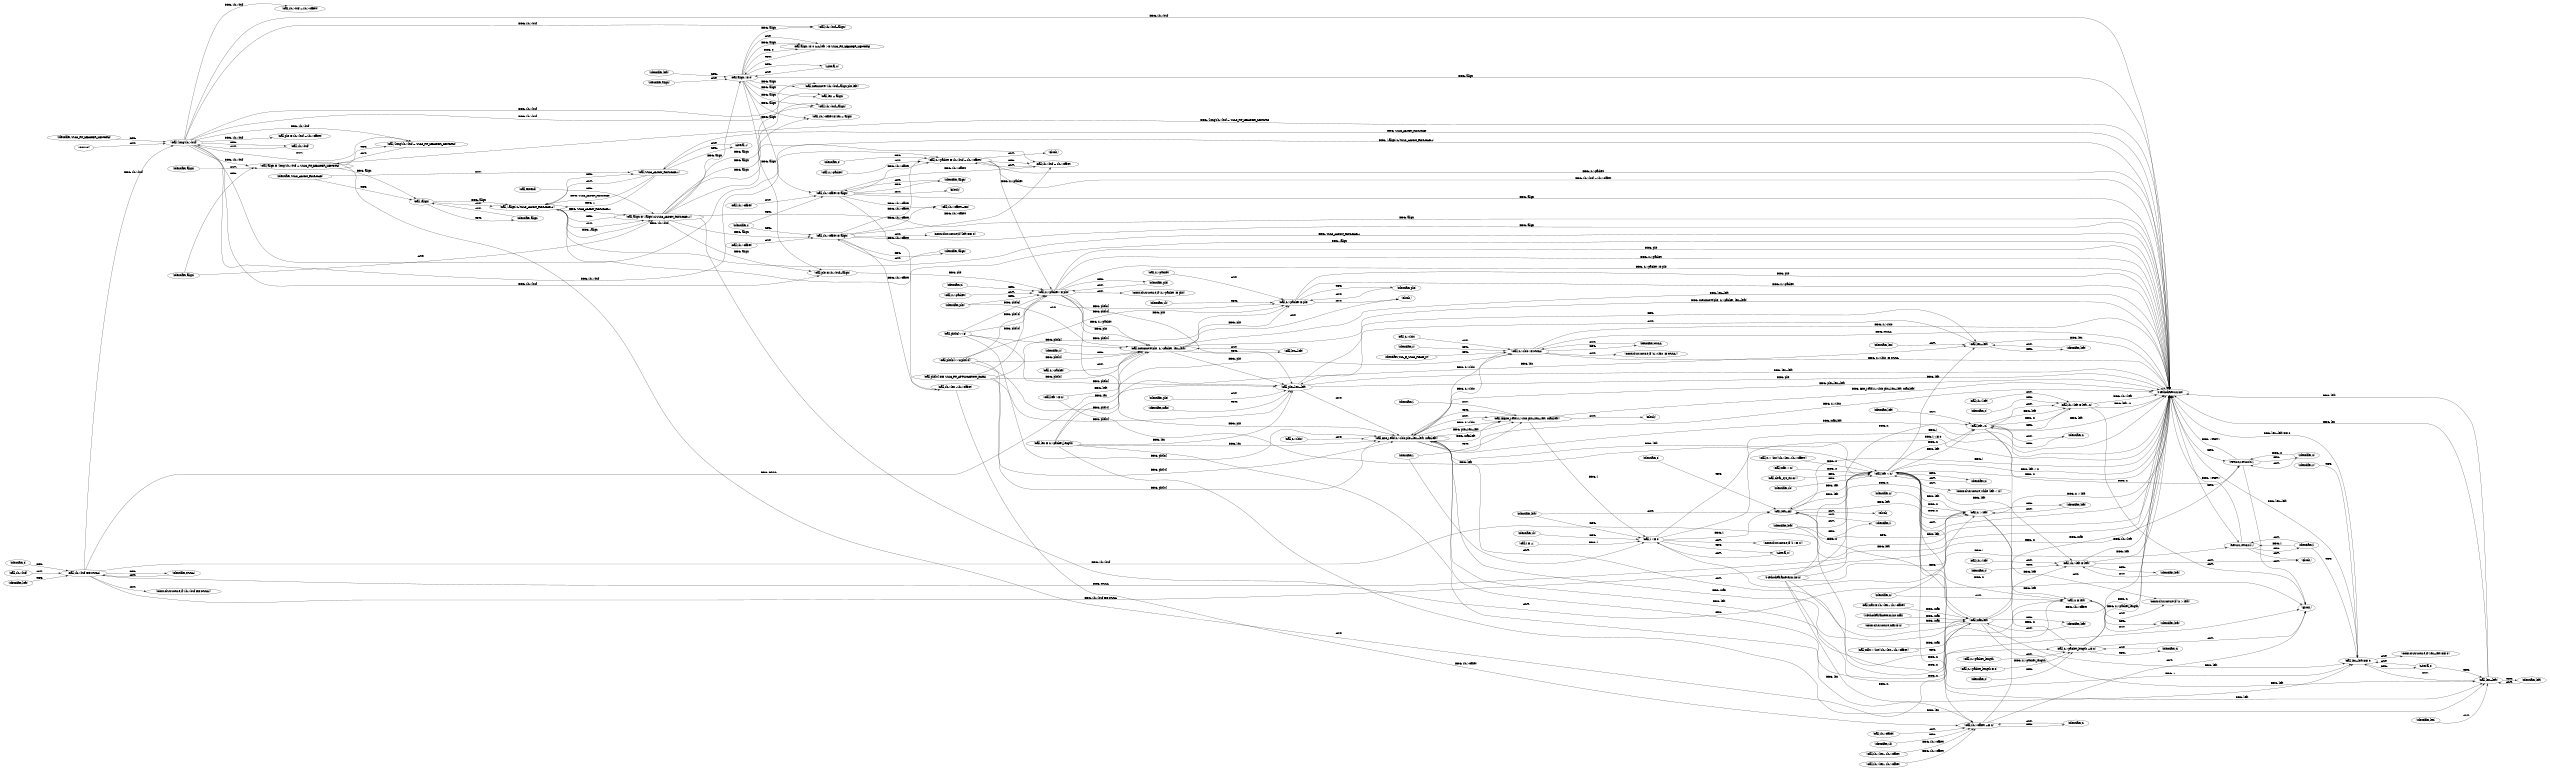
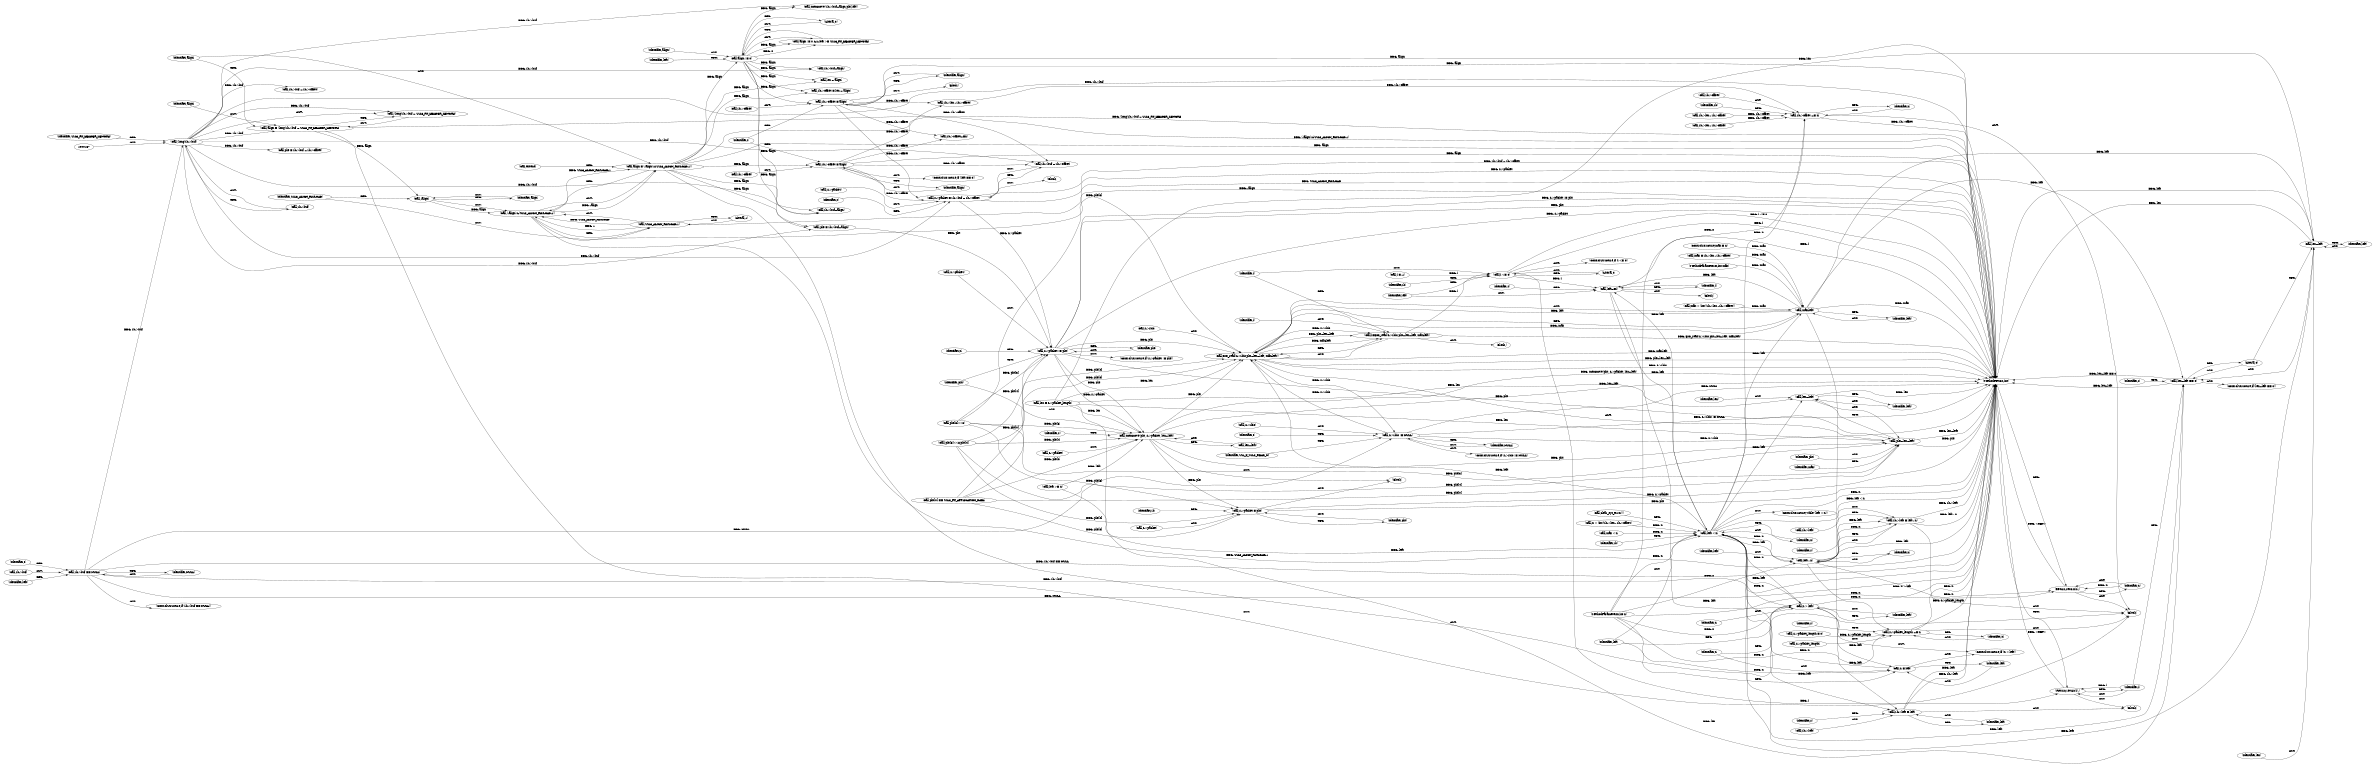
edge "(Call,memmove(pkt, s->packet, len+left))" -> "(Call,BIO_read(s->rbio,pkt+len+left, max-left))": added, label "DDG: pkt"
edge "(Call,left < n)" -> "(Call,len+left == 0)": label "DDG: 1" -> "DDG: left"
